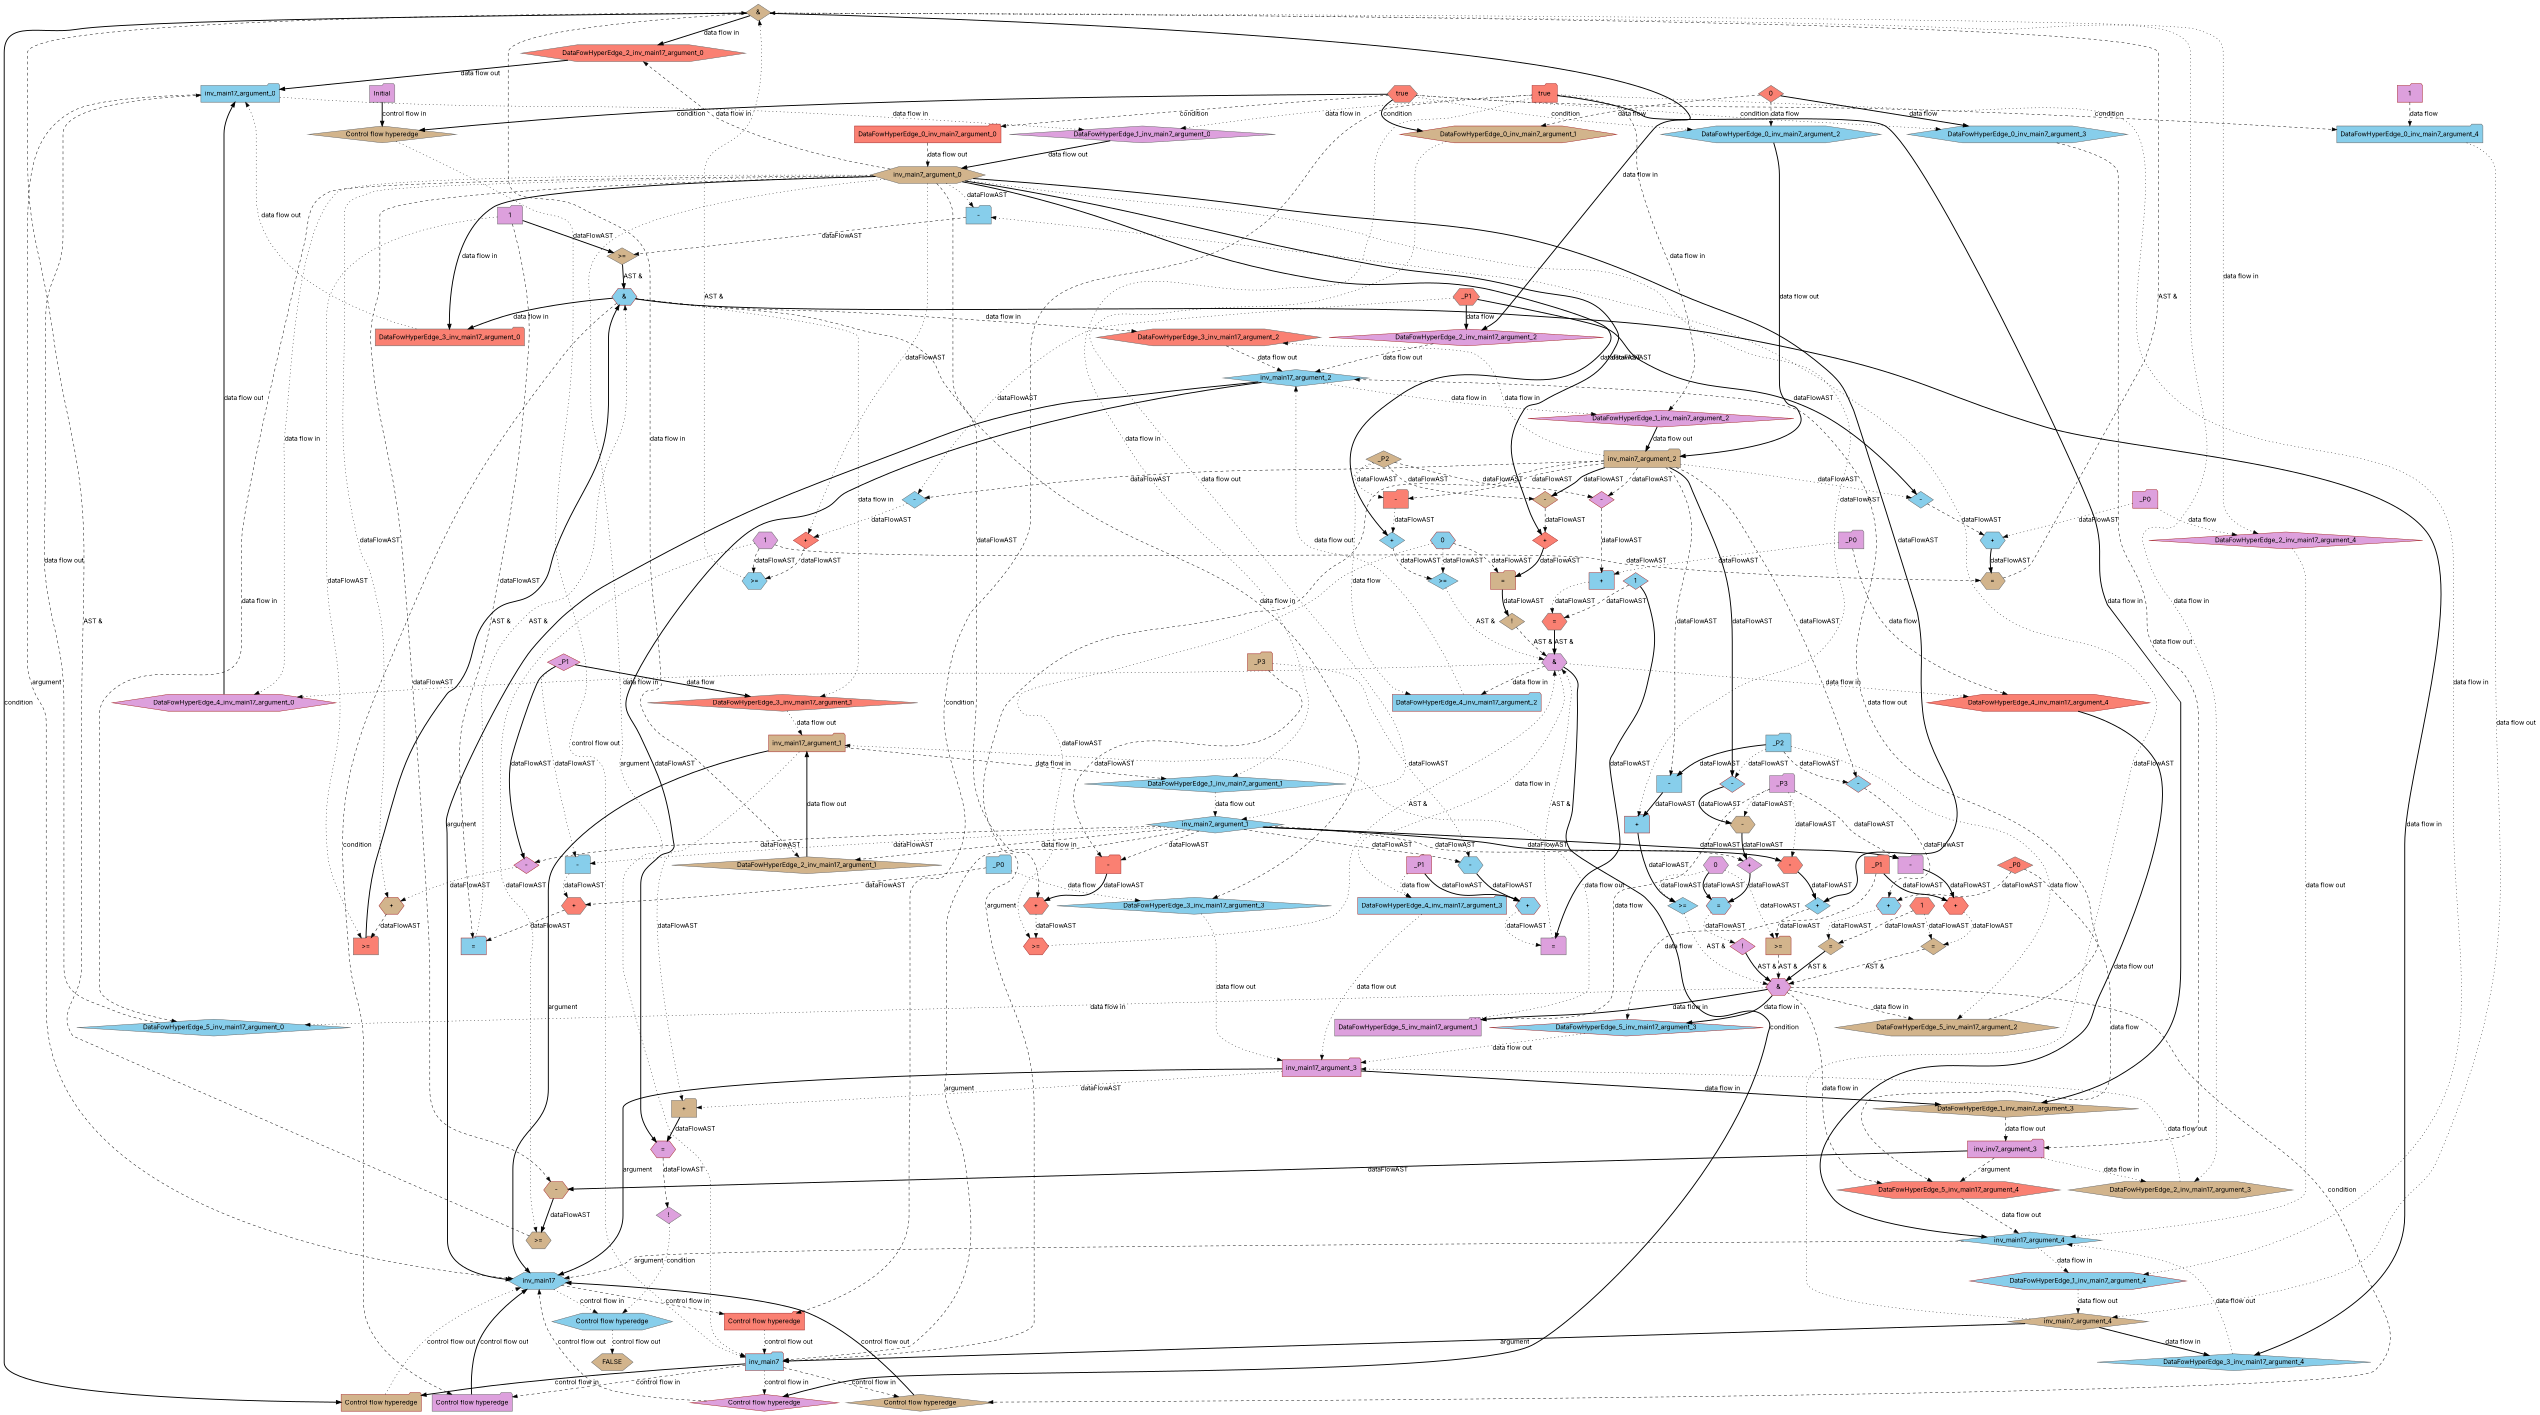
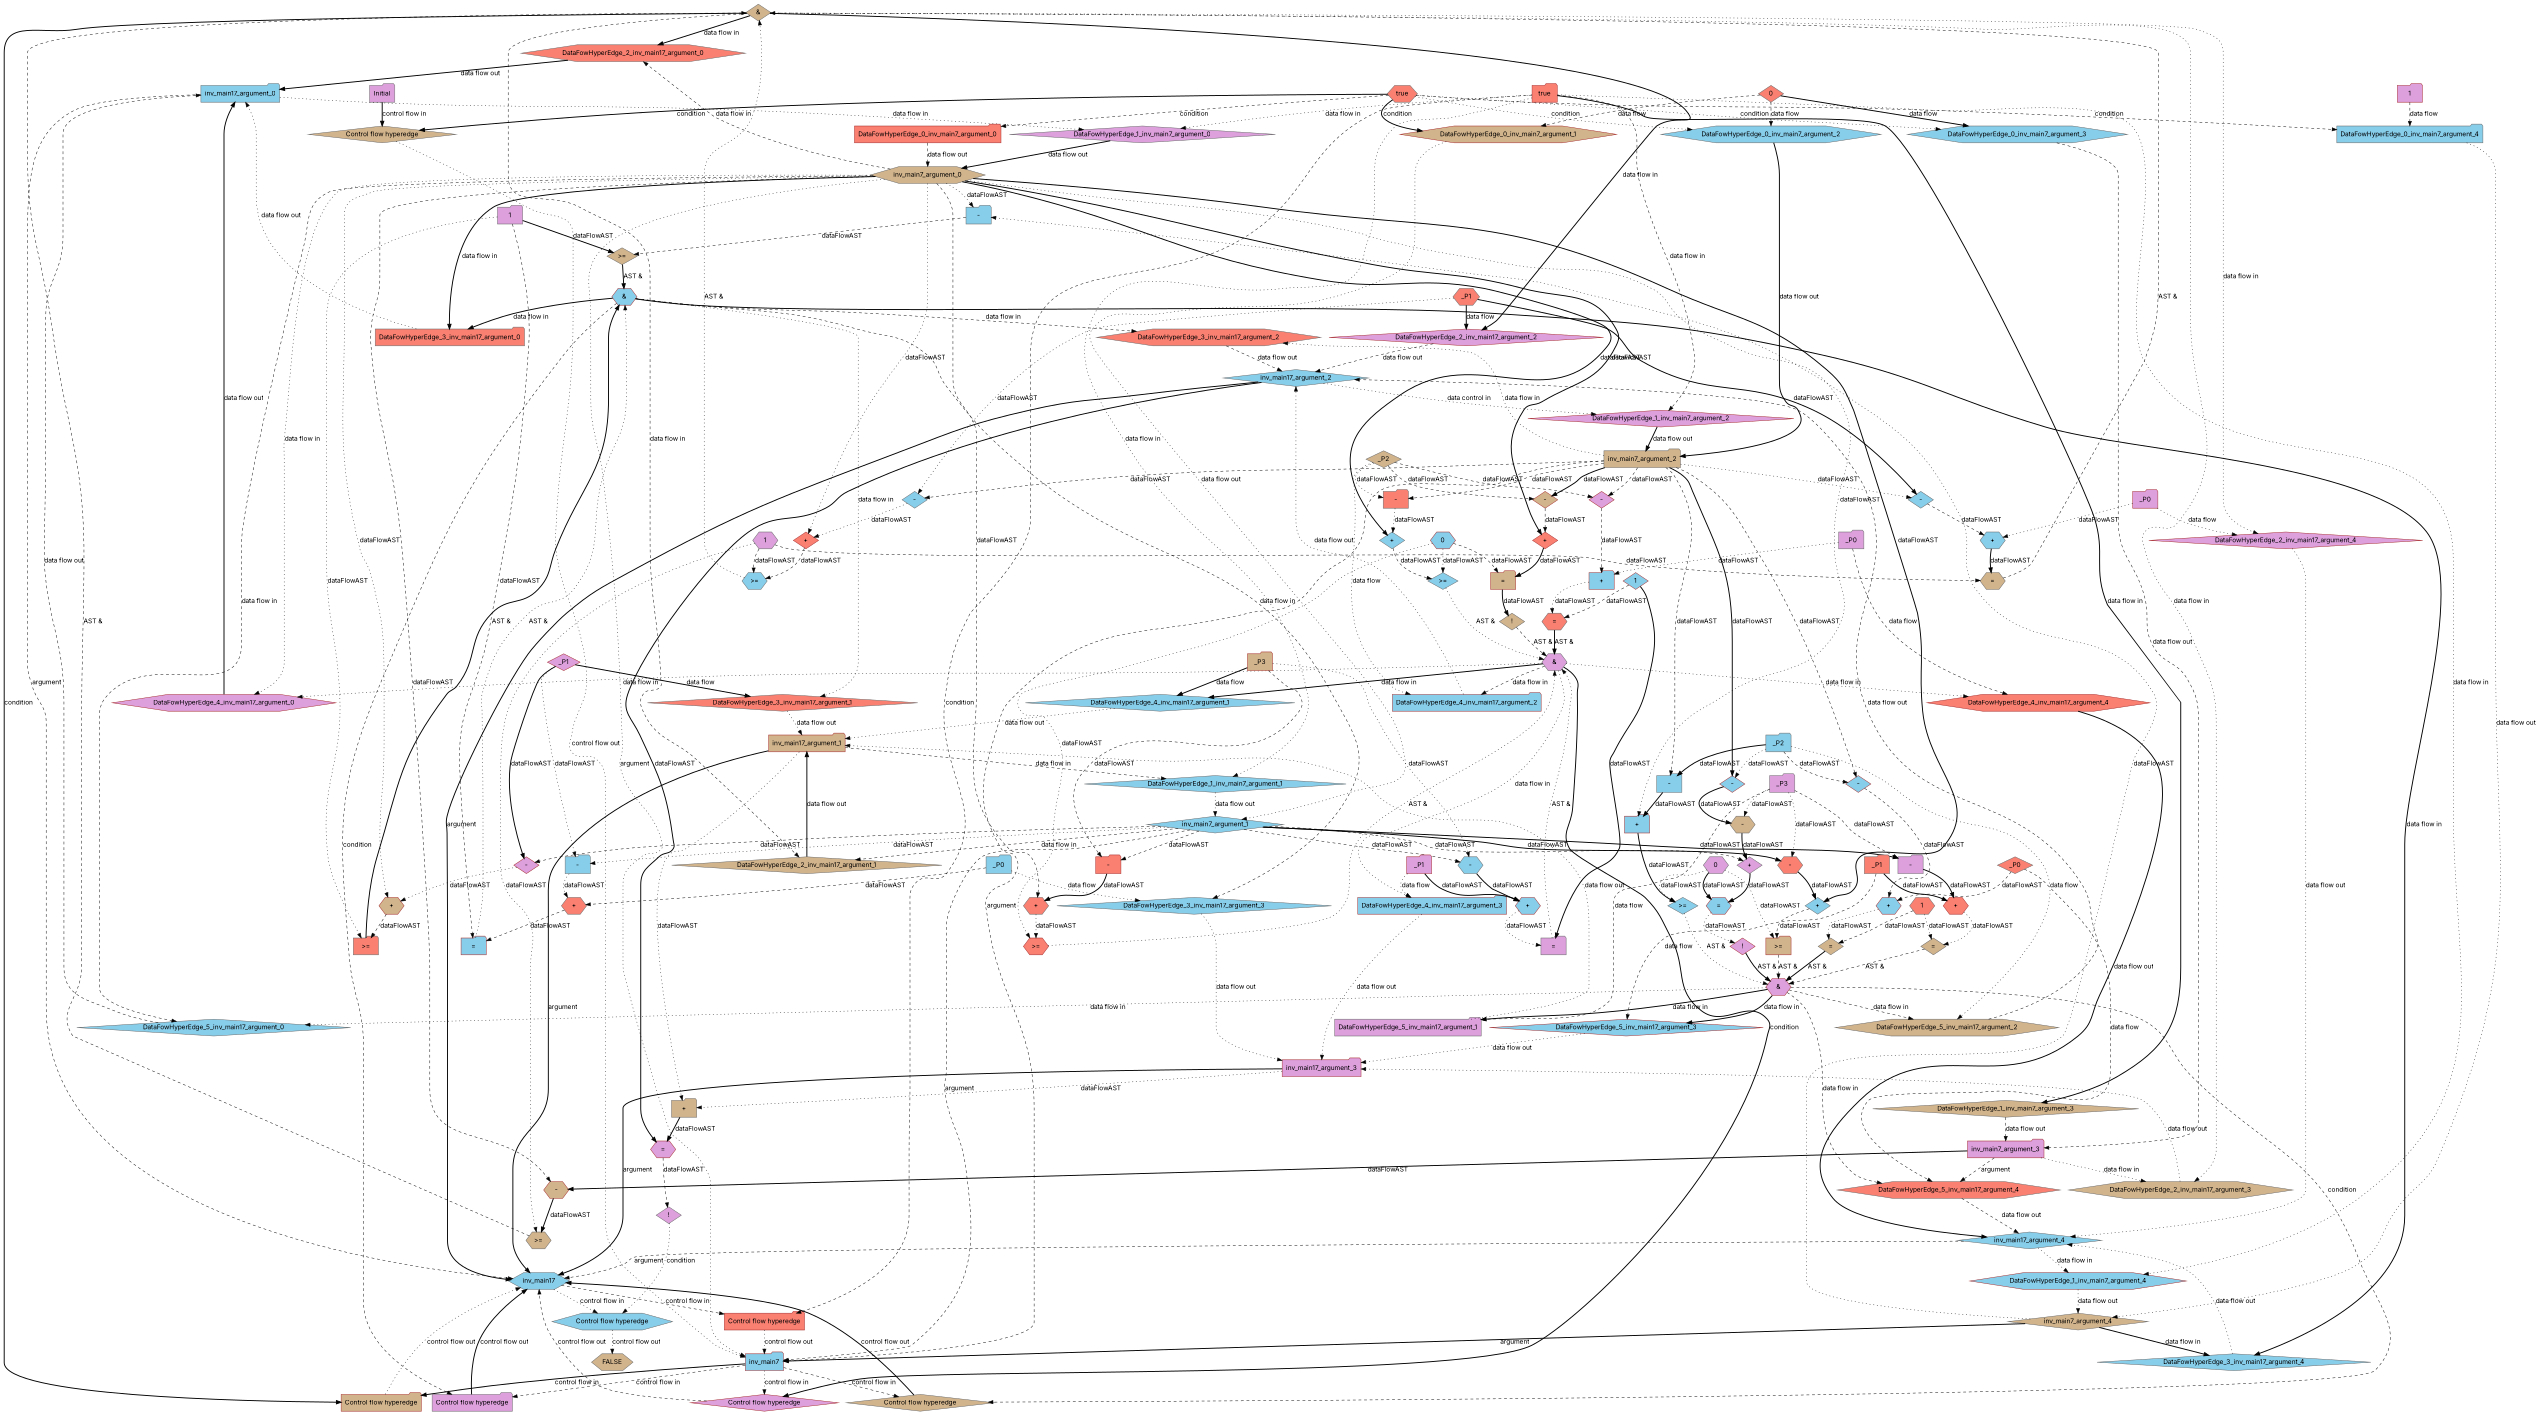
edge "inv_main17_argument_2" -> "DataFowHyperEdge_1_inv_main7_argument_2": label "data flow in" -> "data control in"
node "DataFowHyperEdge_4_inv_main17_argument_1": added
edge "inv_main17_argument_3" -> "DataFowHyperEdge_1_inv_main7_argument_3": removed, label "data flow in"
node "inv_inv7_argument_3": label "inv_inv7_argument_3" -> "inv_main7_argument_3"
